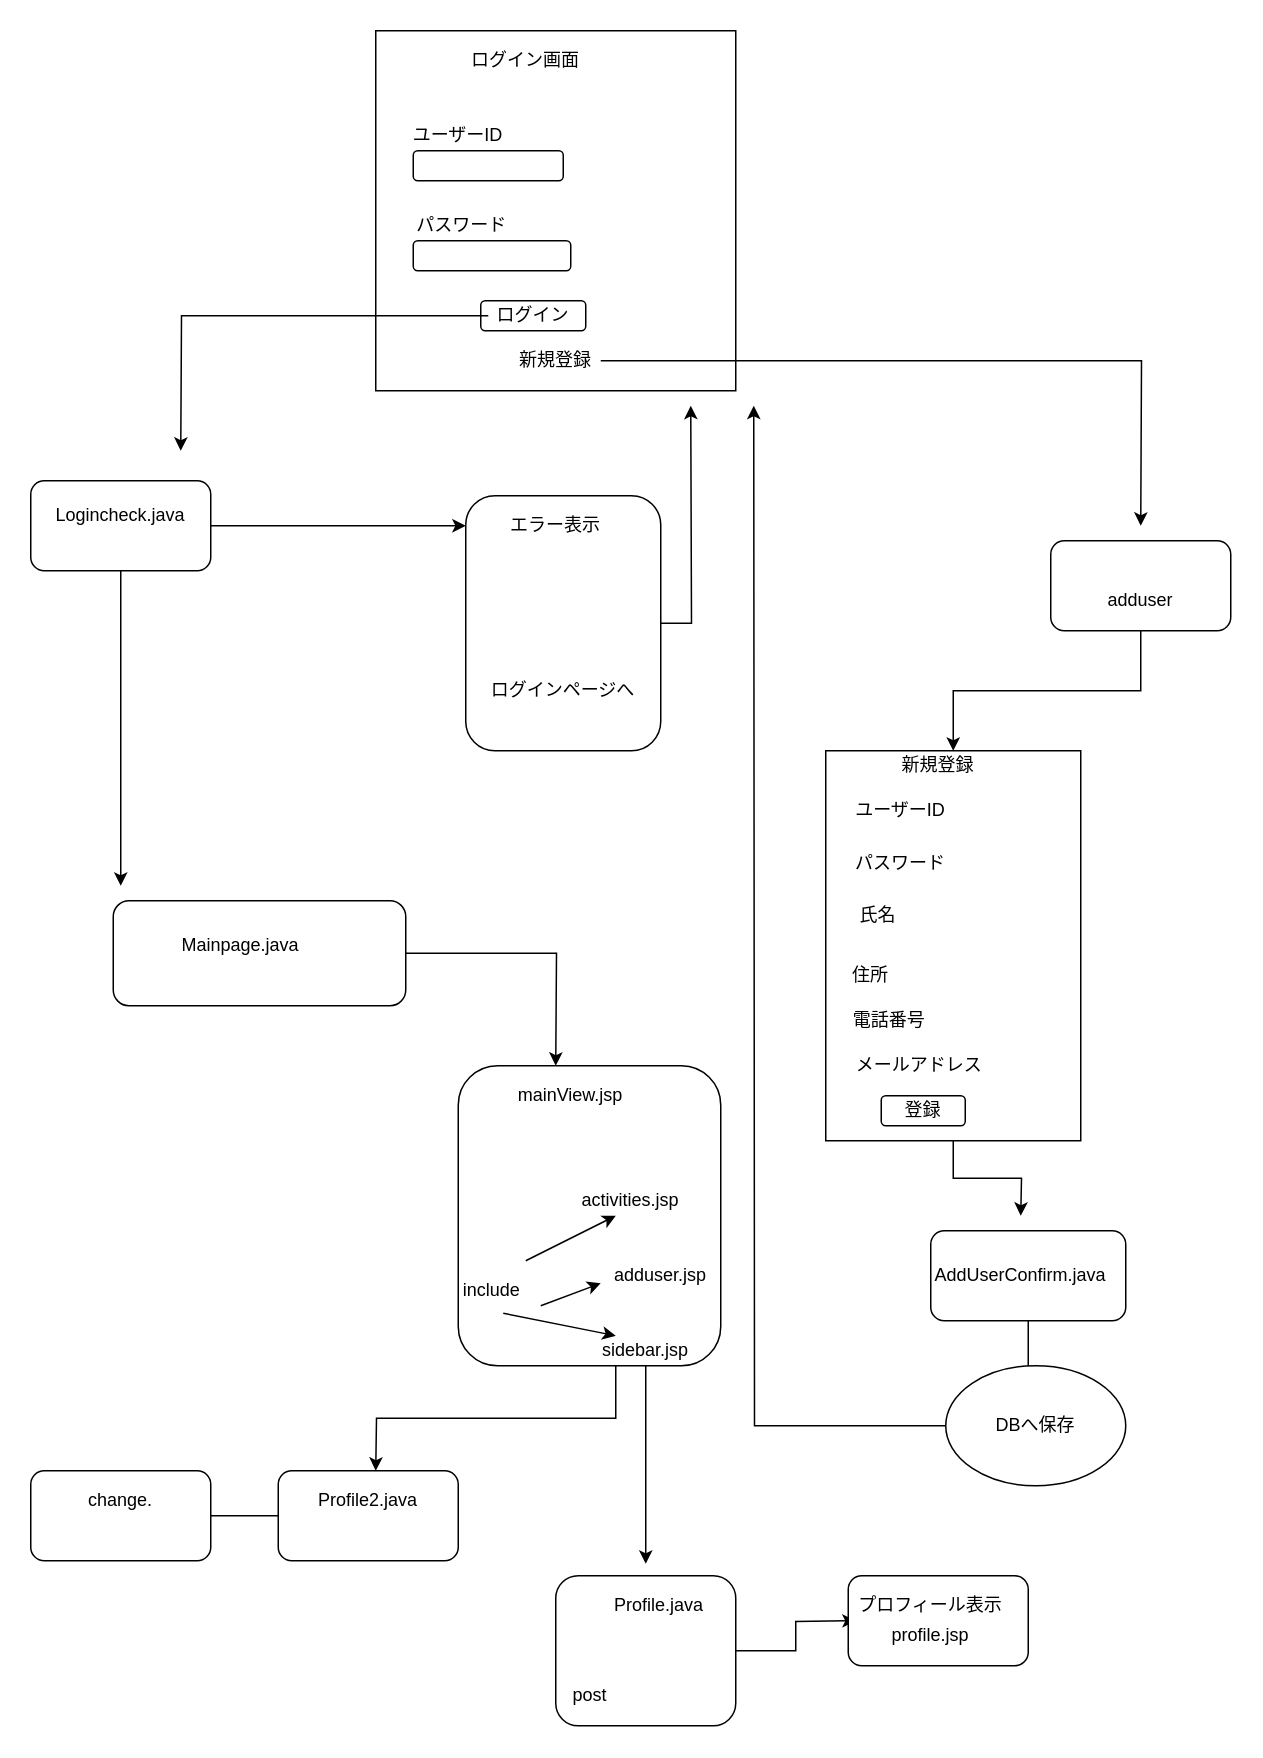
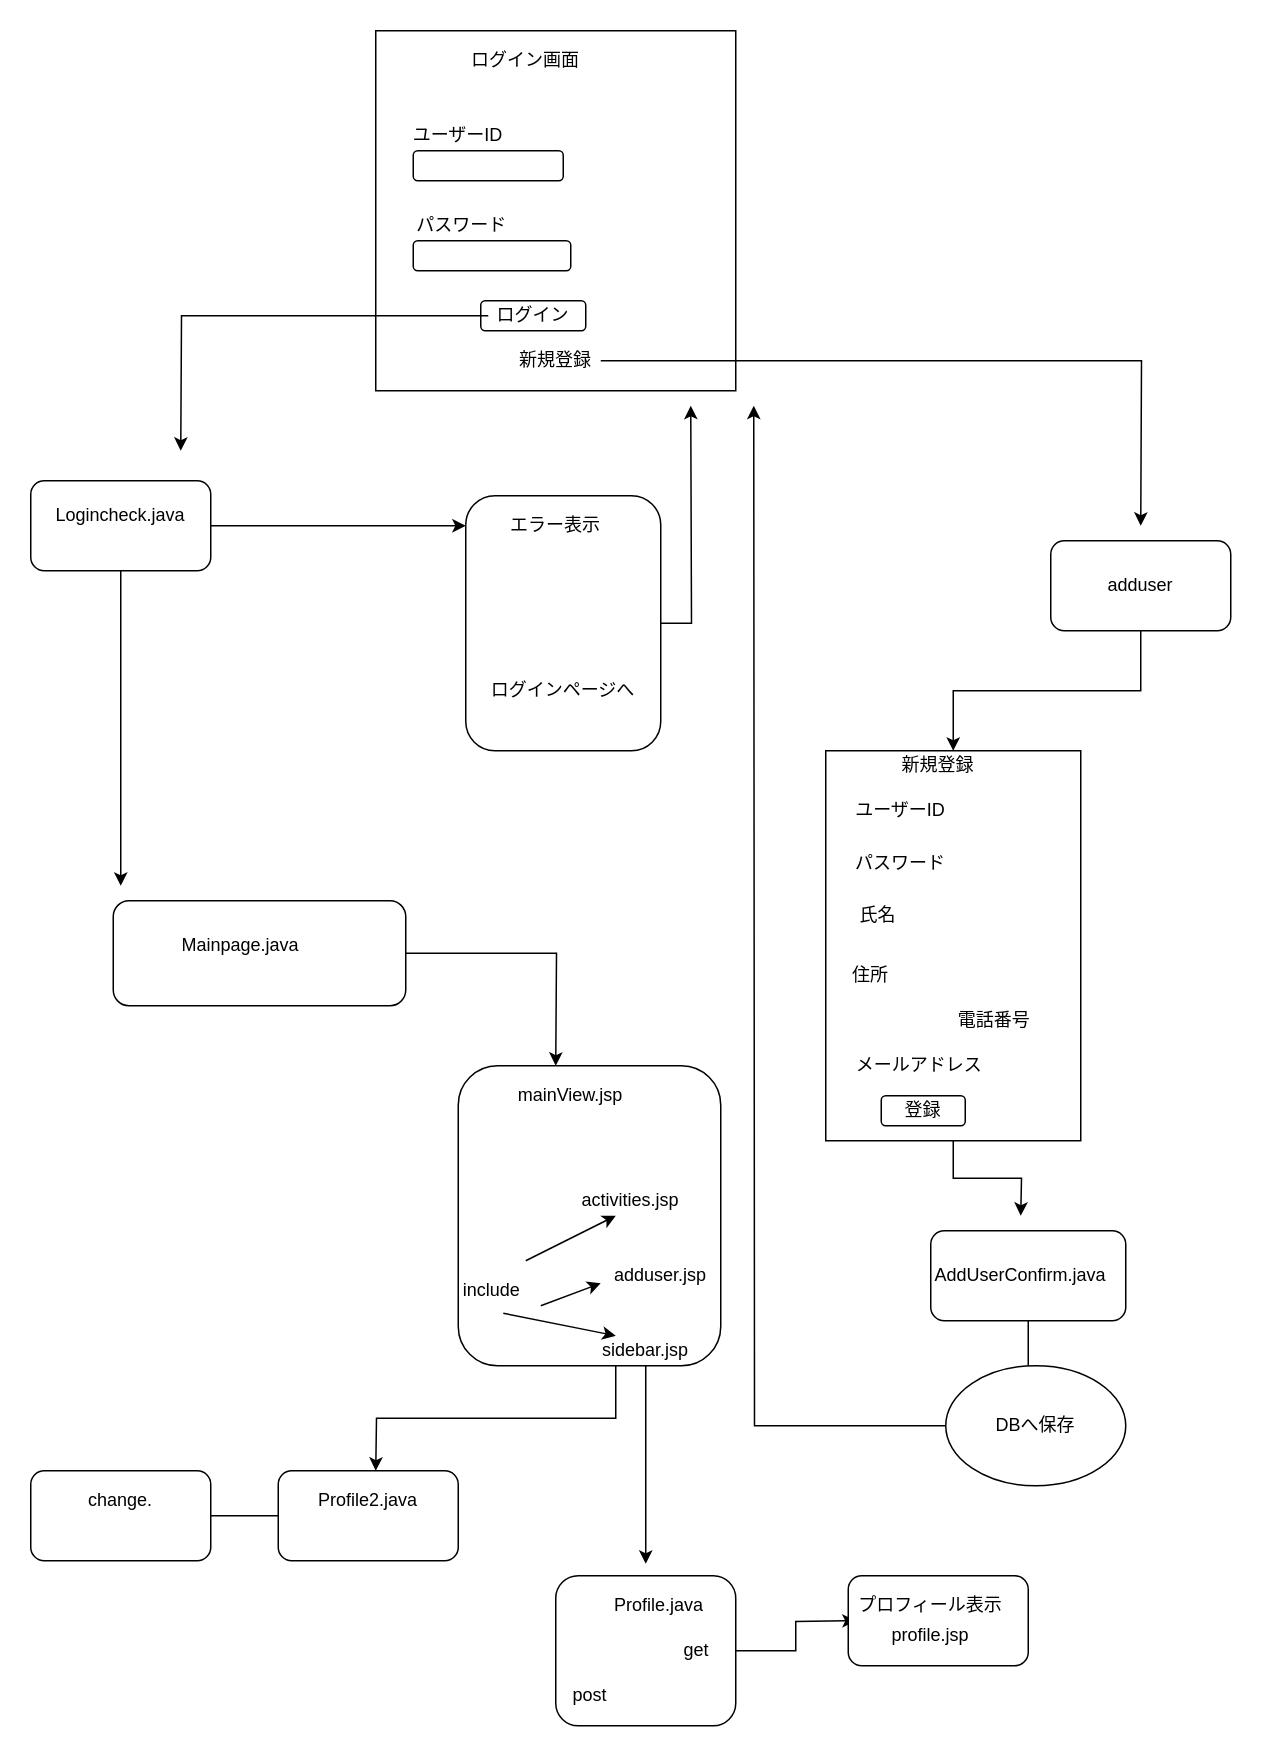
node "adduser": moved (1141, 601) -> (1141, 586)
node "電話番号": moved (890, 1021) -> (995, 1021)
node "get": added
